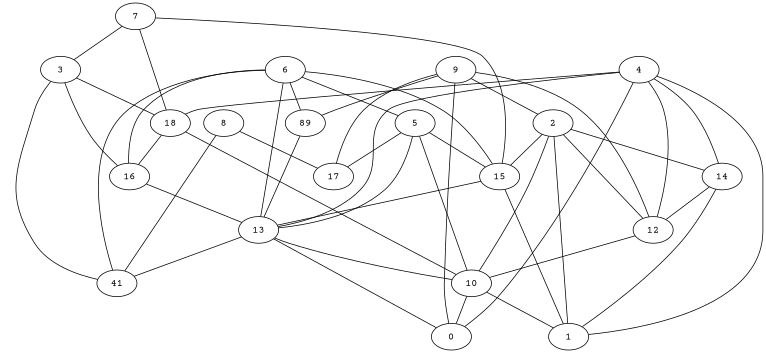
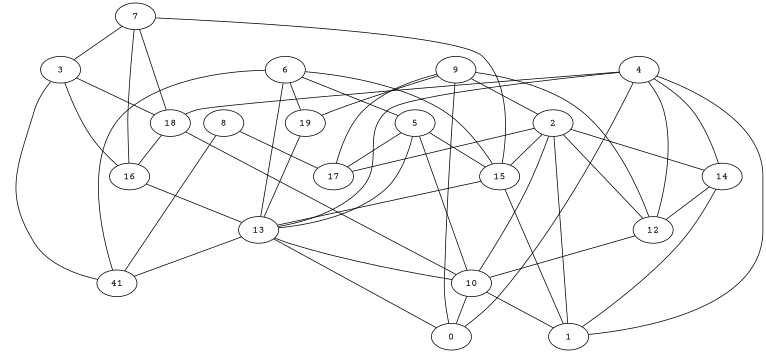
edge "6" -- "16": now "7" -- "16"
node "89": label "89" -> "19"
edge "2" -- "17": added
